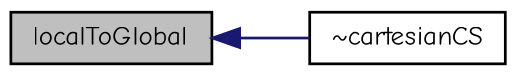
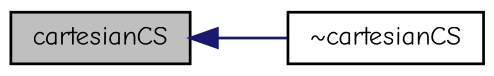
node "localToGlobal": label "localToGlobal" -> "cartesianCS"
